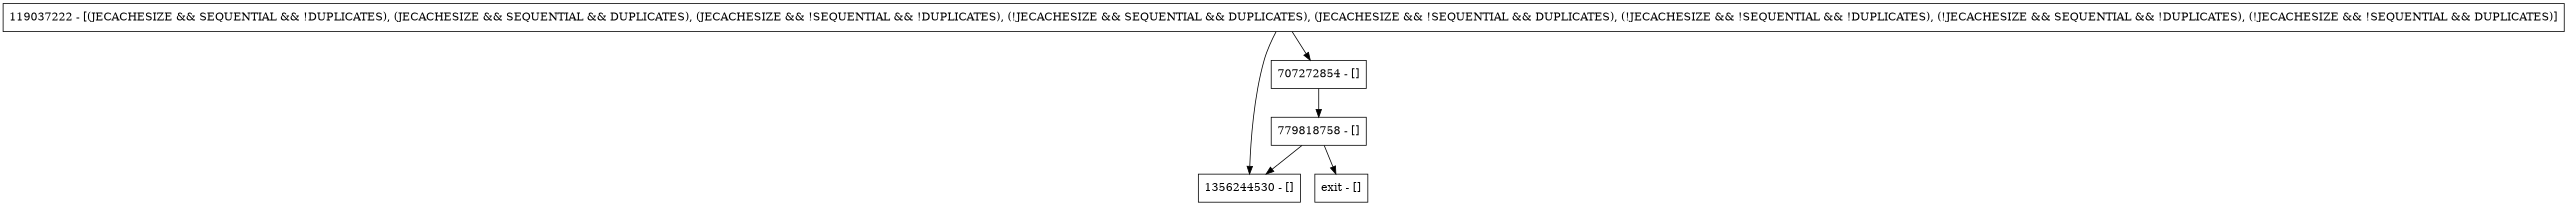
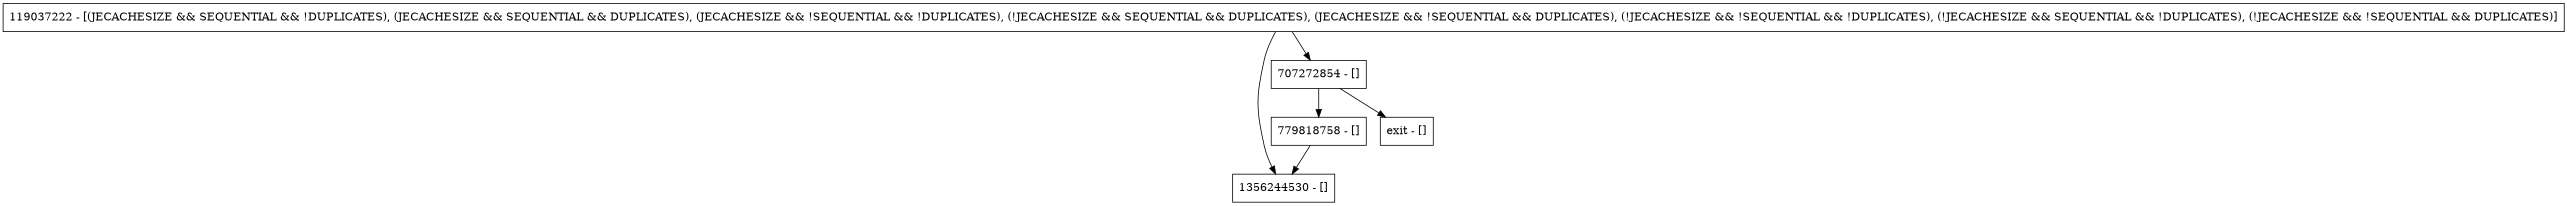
edge "779818758 - []" -> "exit - []": now "707272854 - []" -> "exit - []"
